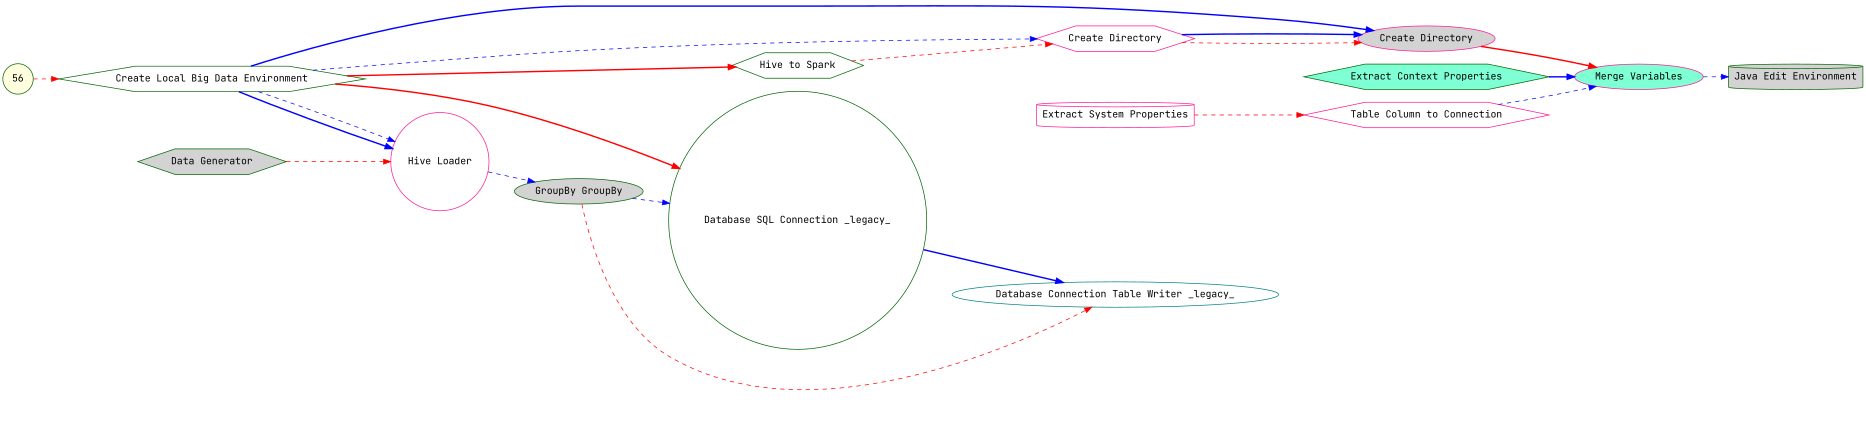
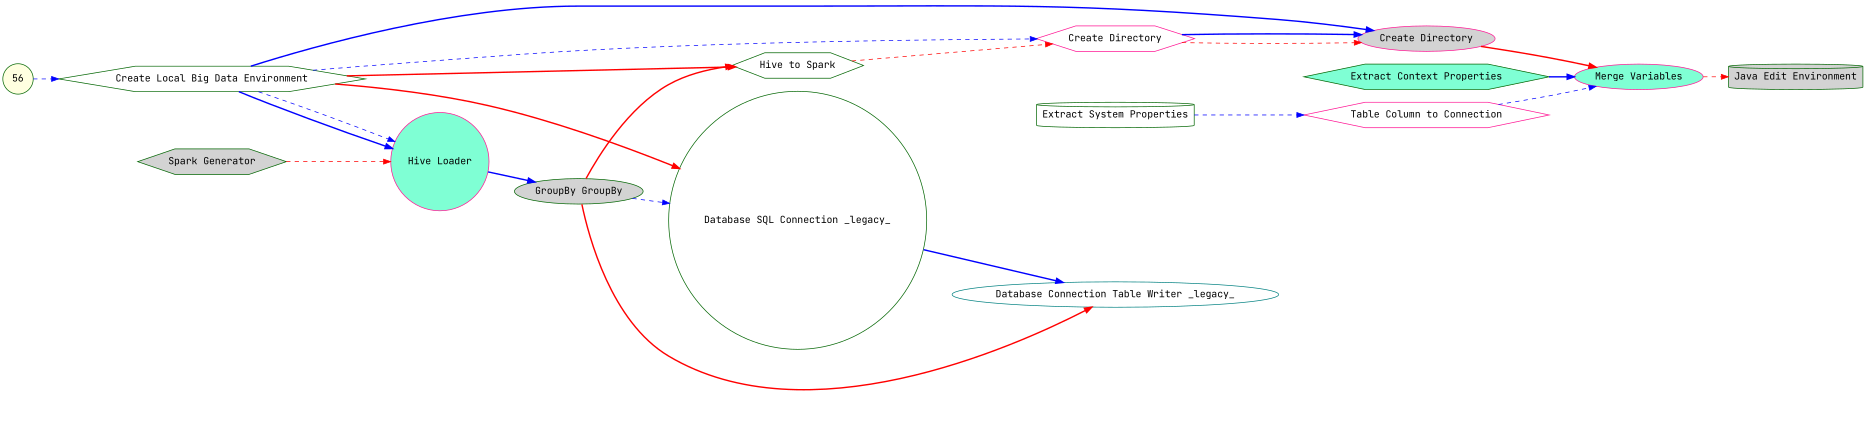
edge "Merge Variables" -> "Java Edit Environment": color blue -> red
edge "56" -> "Create Local Big Data Environment": color red -> blue
edge "GroupBy GroupBy" -> "Hive to Spark": added
node "Extract System Properties": color deeppink -> darkgreen
edge "Extract System Properties" -> "Table Column to Connection": color red -> blue
node "Data Generator": label "Data Generator" -> "Spark Generator"
node "Hive Loader": fillcolor white -> aquamarine
edge "Hive Loader" -> "GroupBy GroupBy": style dashed -> bold
edge "GroupBy GroupBy" -> "Database Connection Table Writer _legacy_": style dashed -> bold
